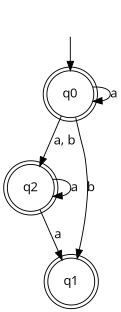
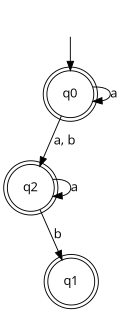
edge "q0" -> "q1": removed, label "b"
edge "q2" -> "q1": label "a" -> "b"
